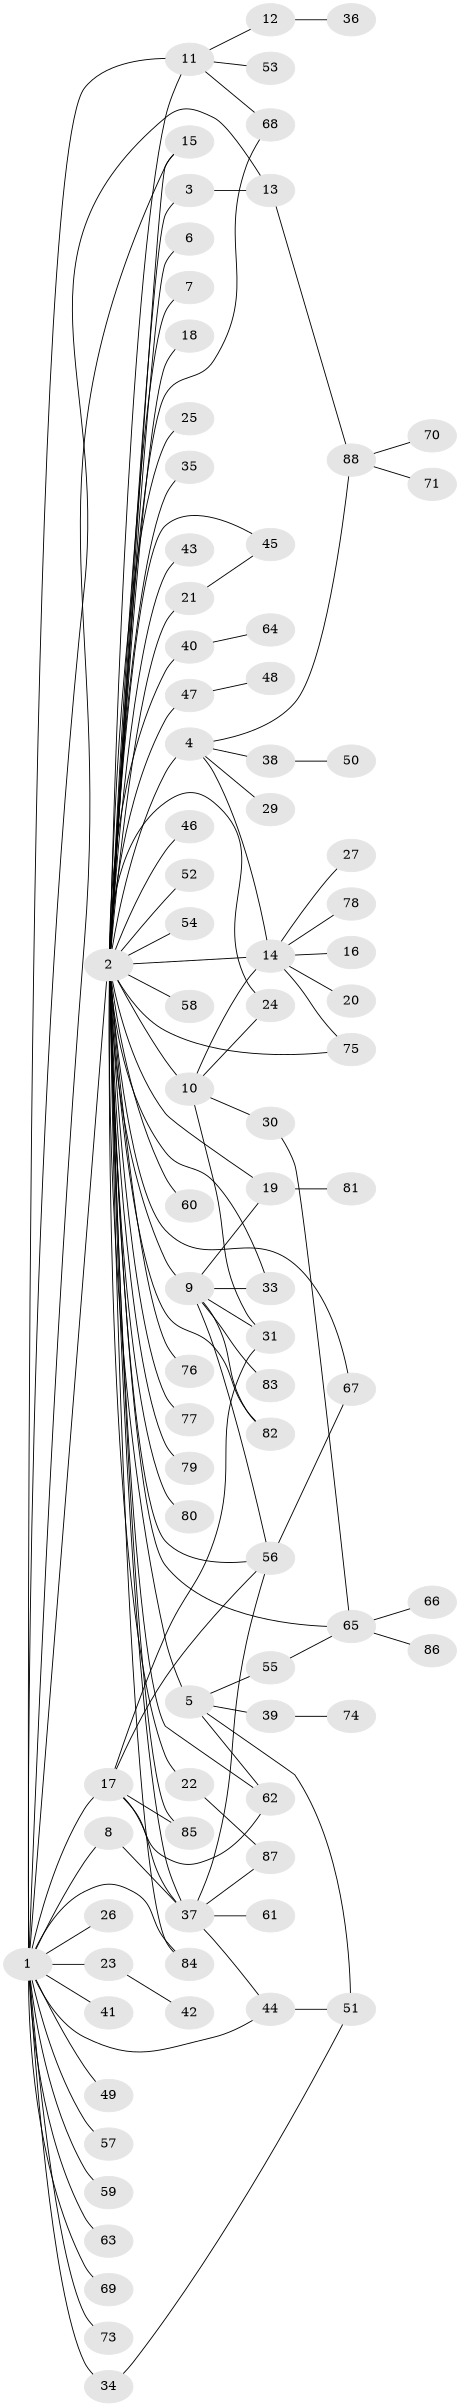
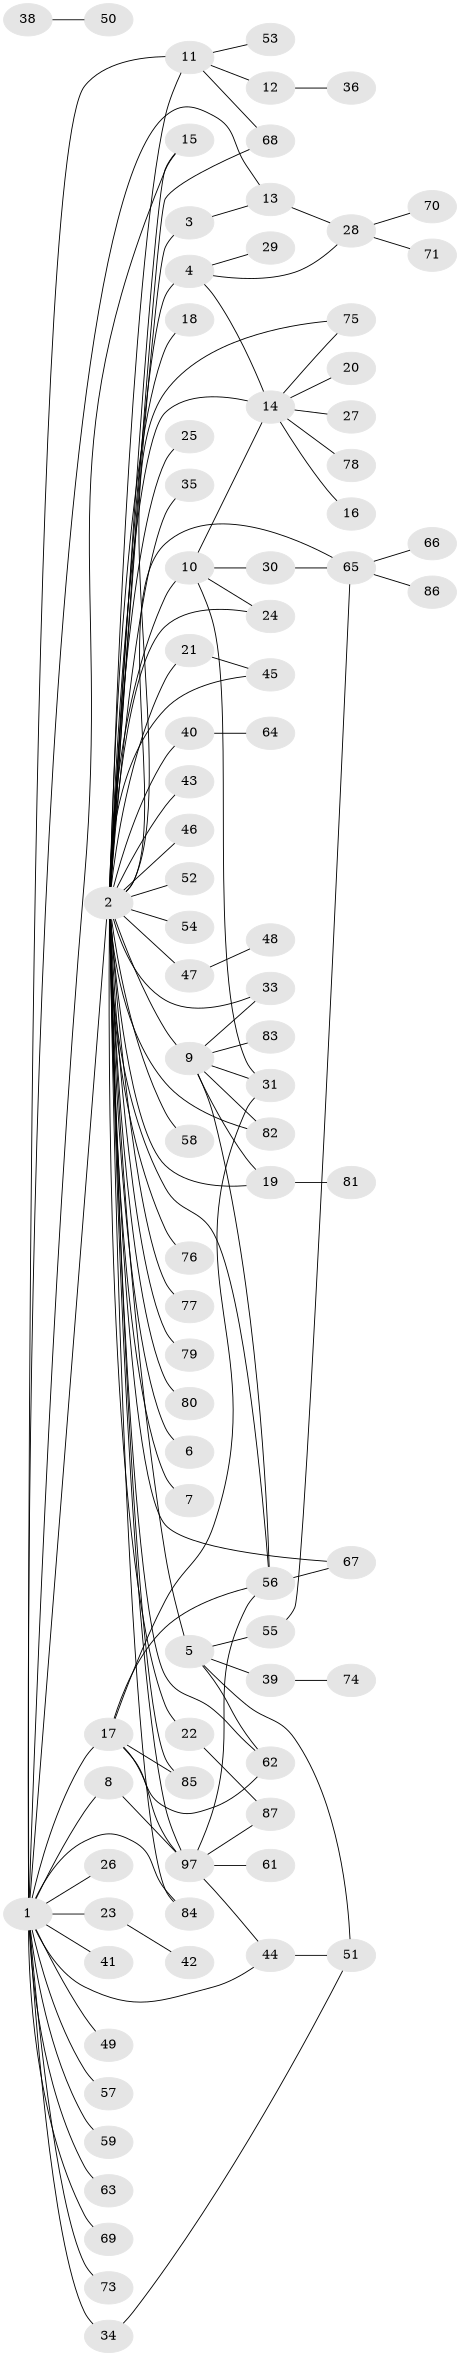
node "88": label "88" -> "28"
edge "4" -- "38": removed
node "60": removed
node "37": label "37" -> "97"
